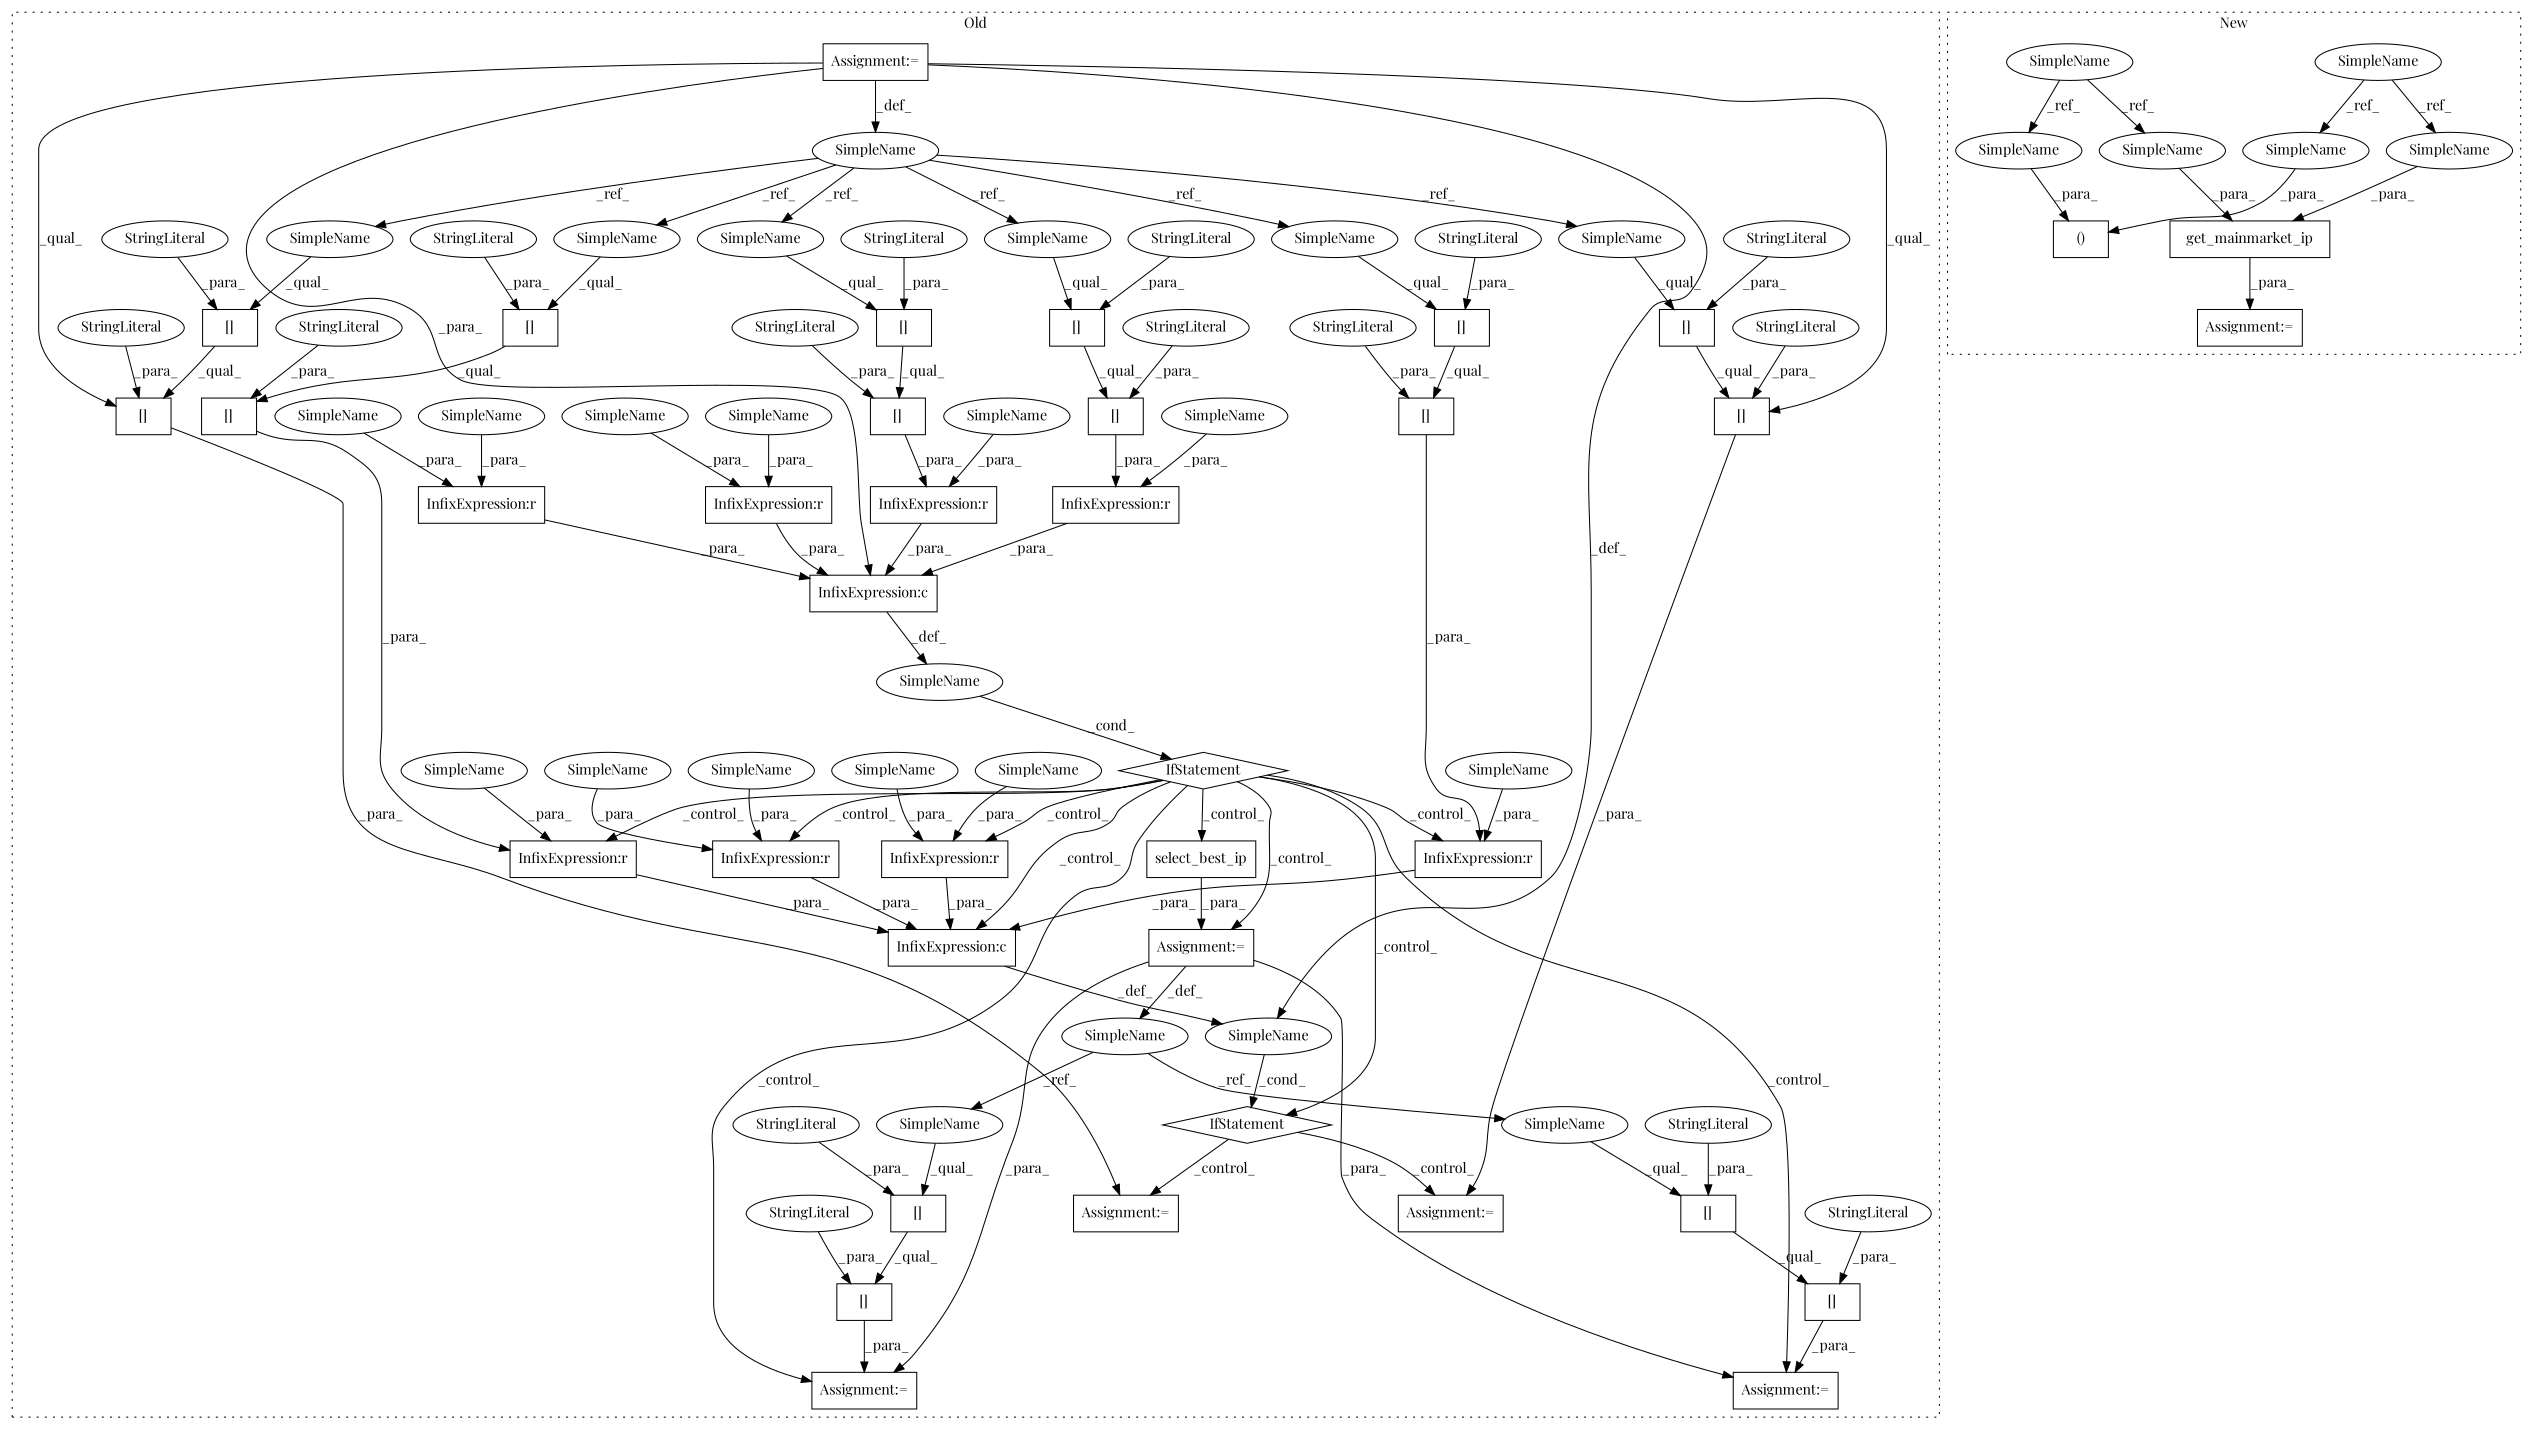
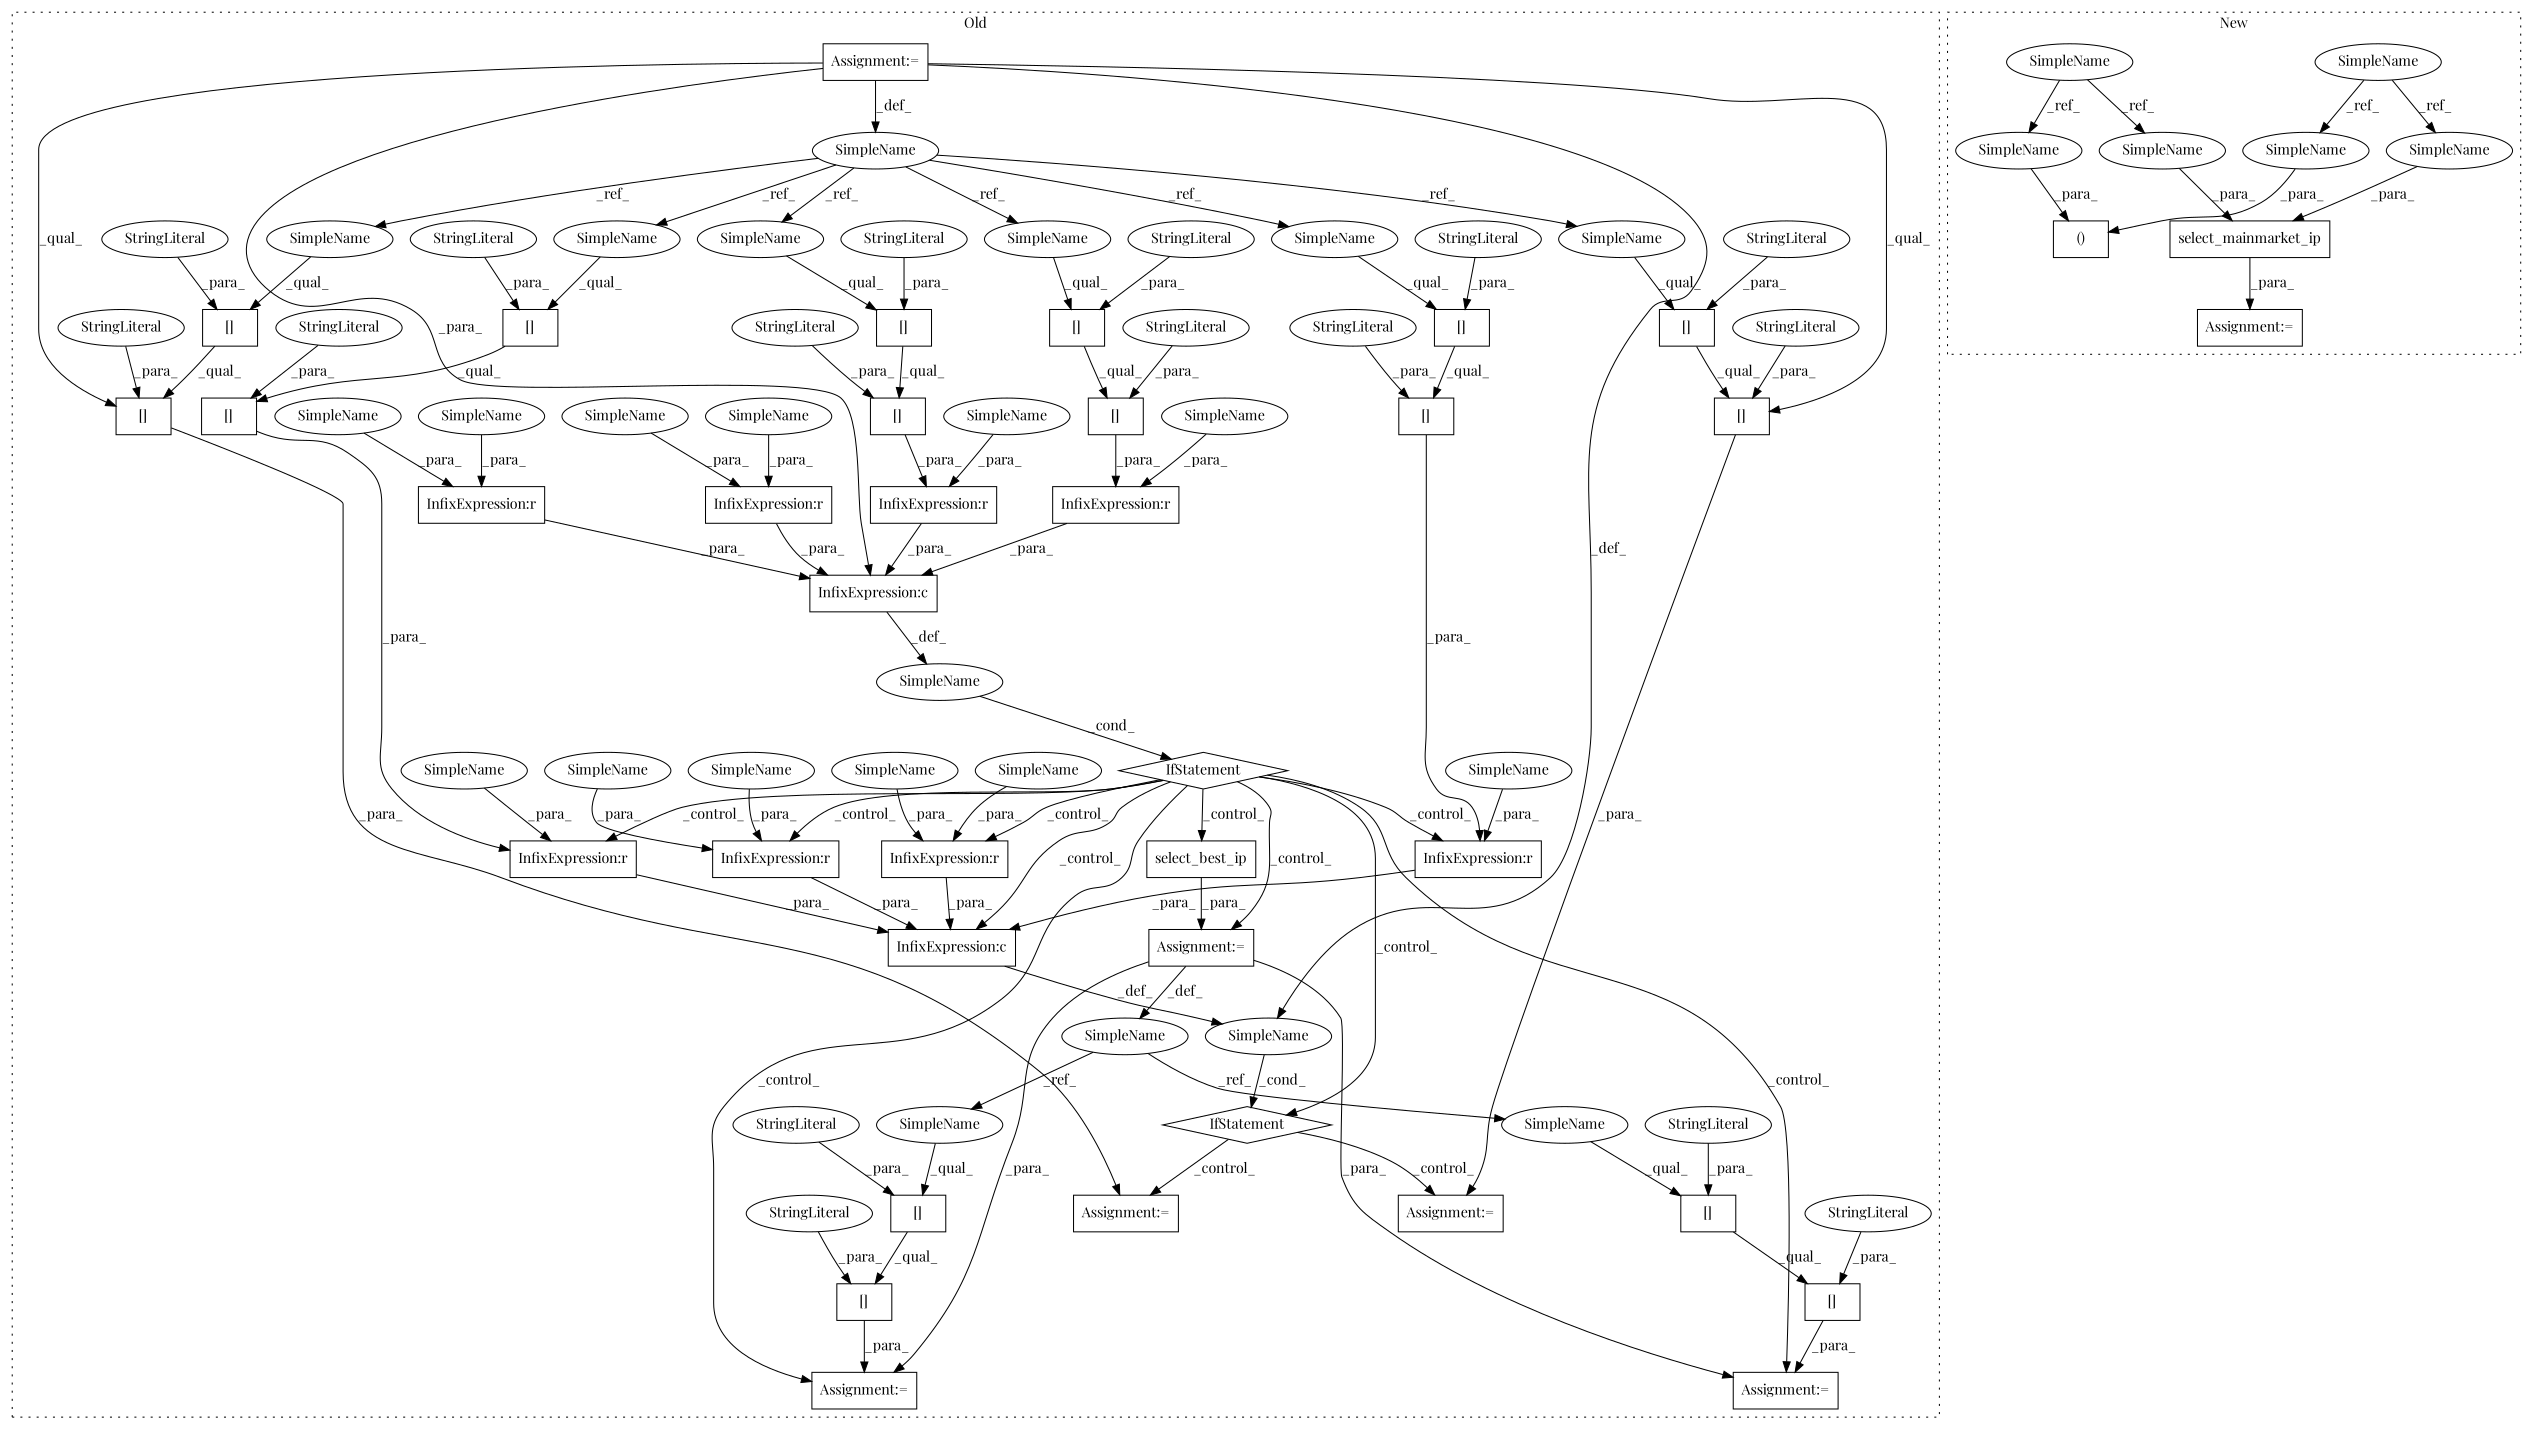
node "get_mainmarket_ip": label "get_mainmarket_ip" -> "select_mainmarket_ip"
